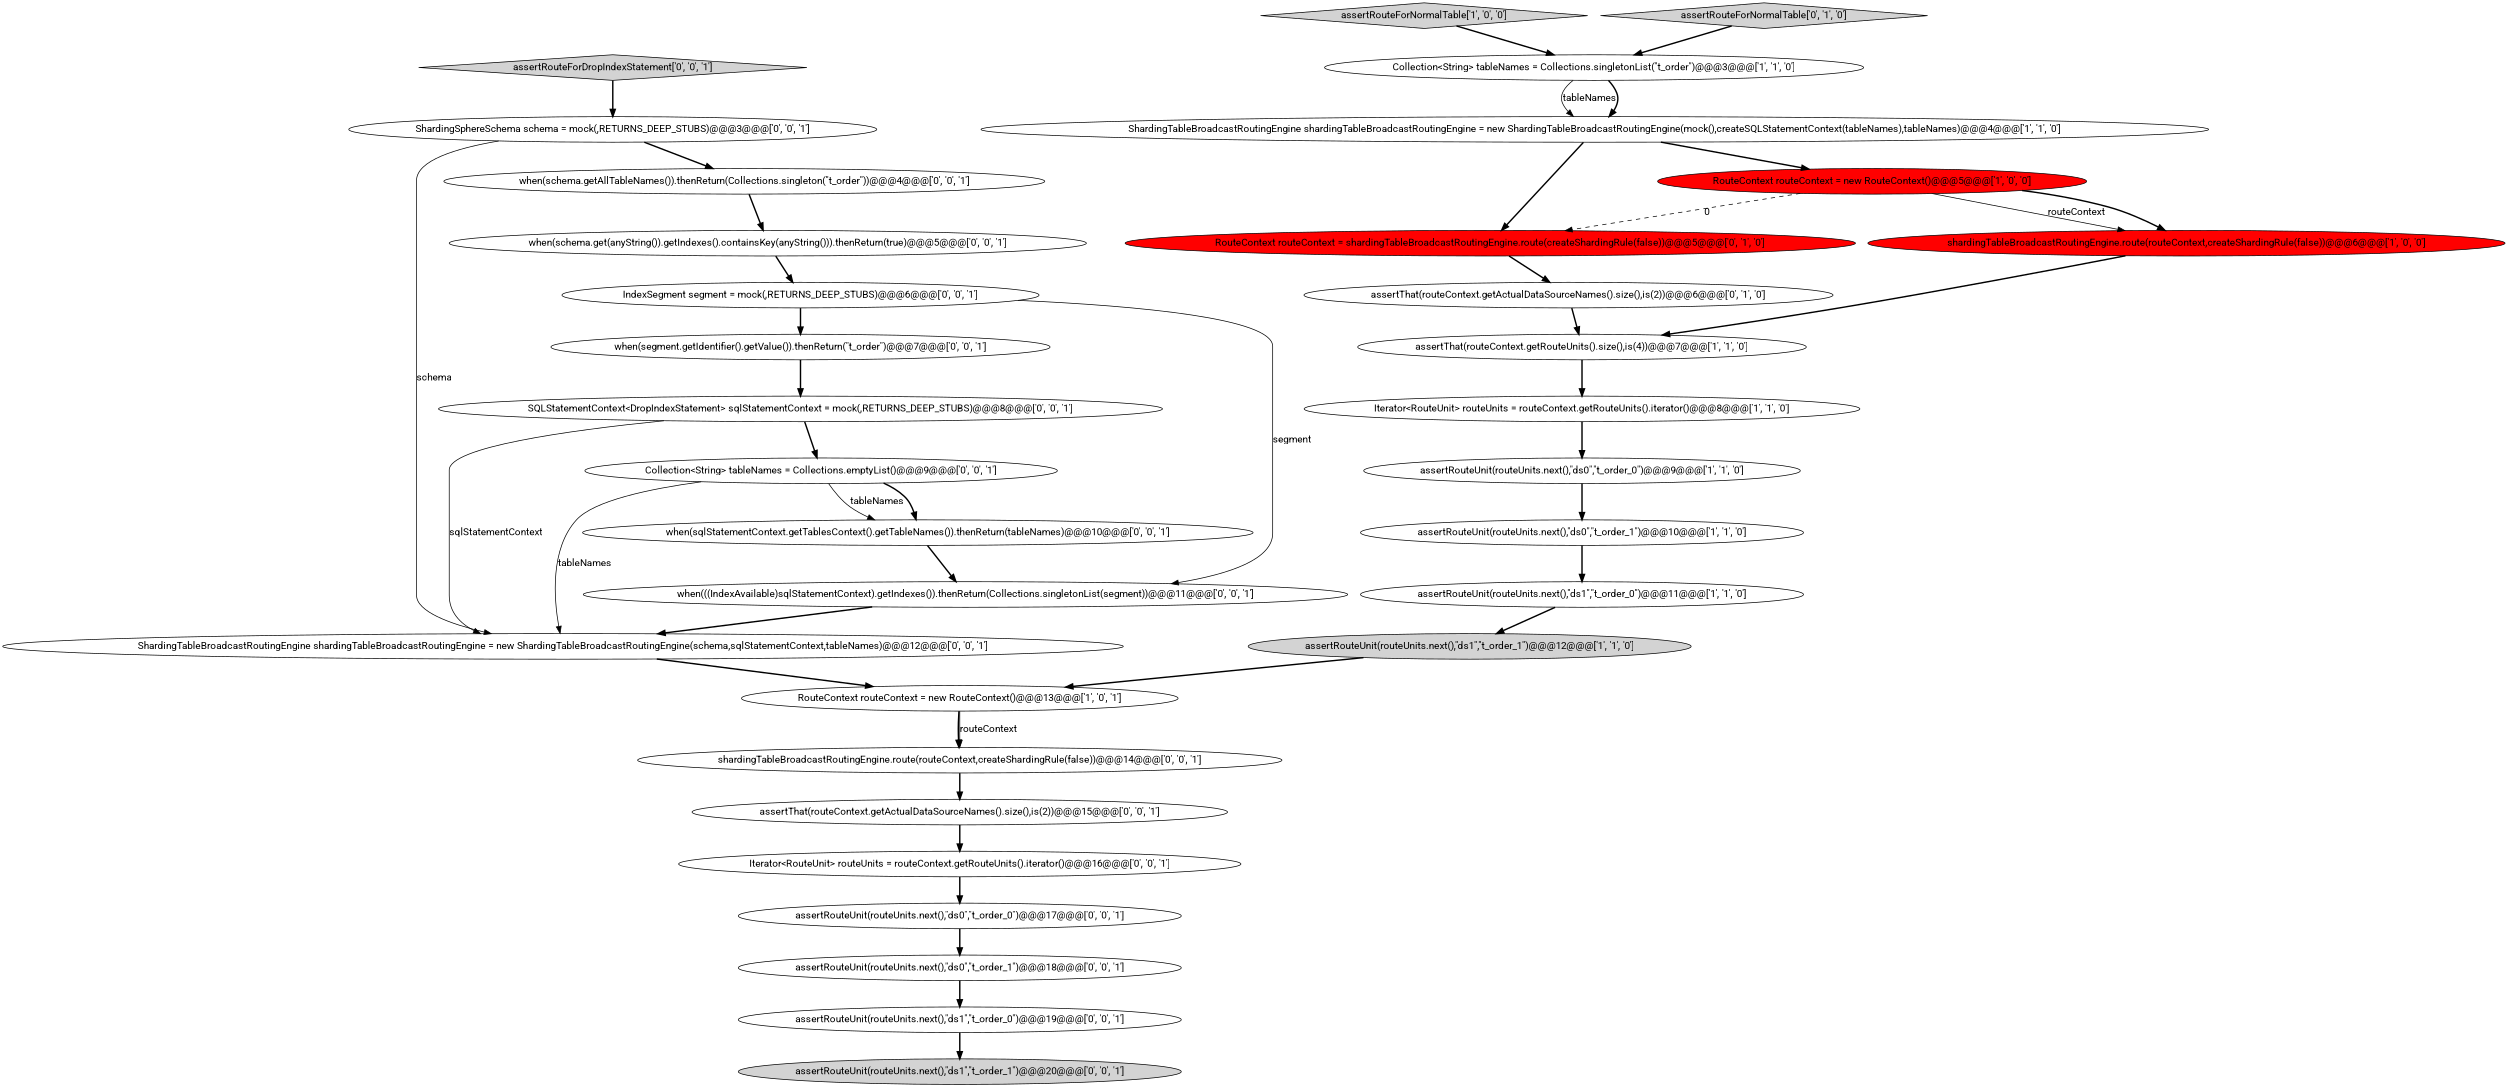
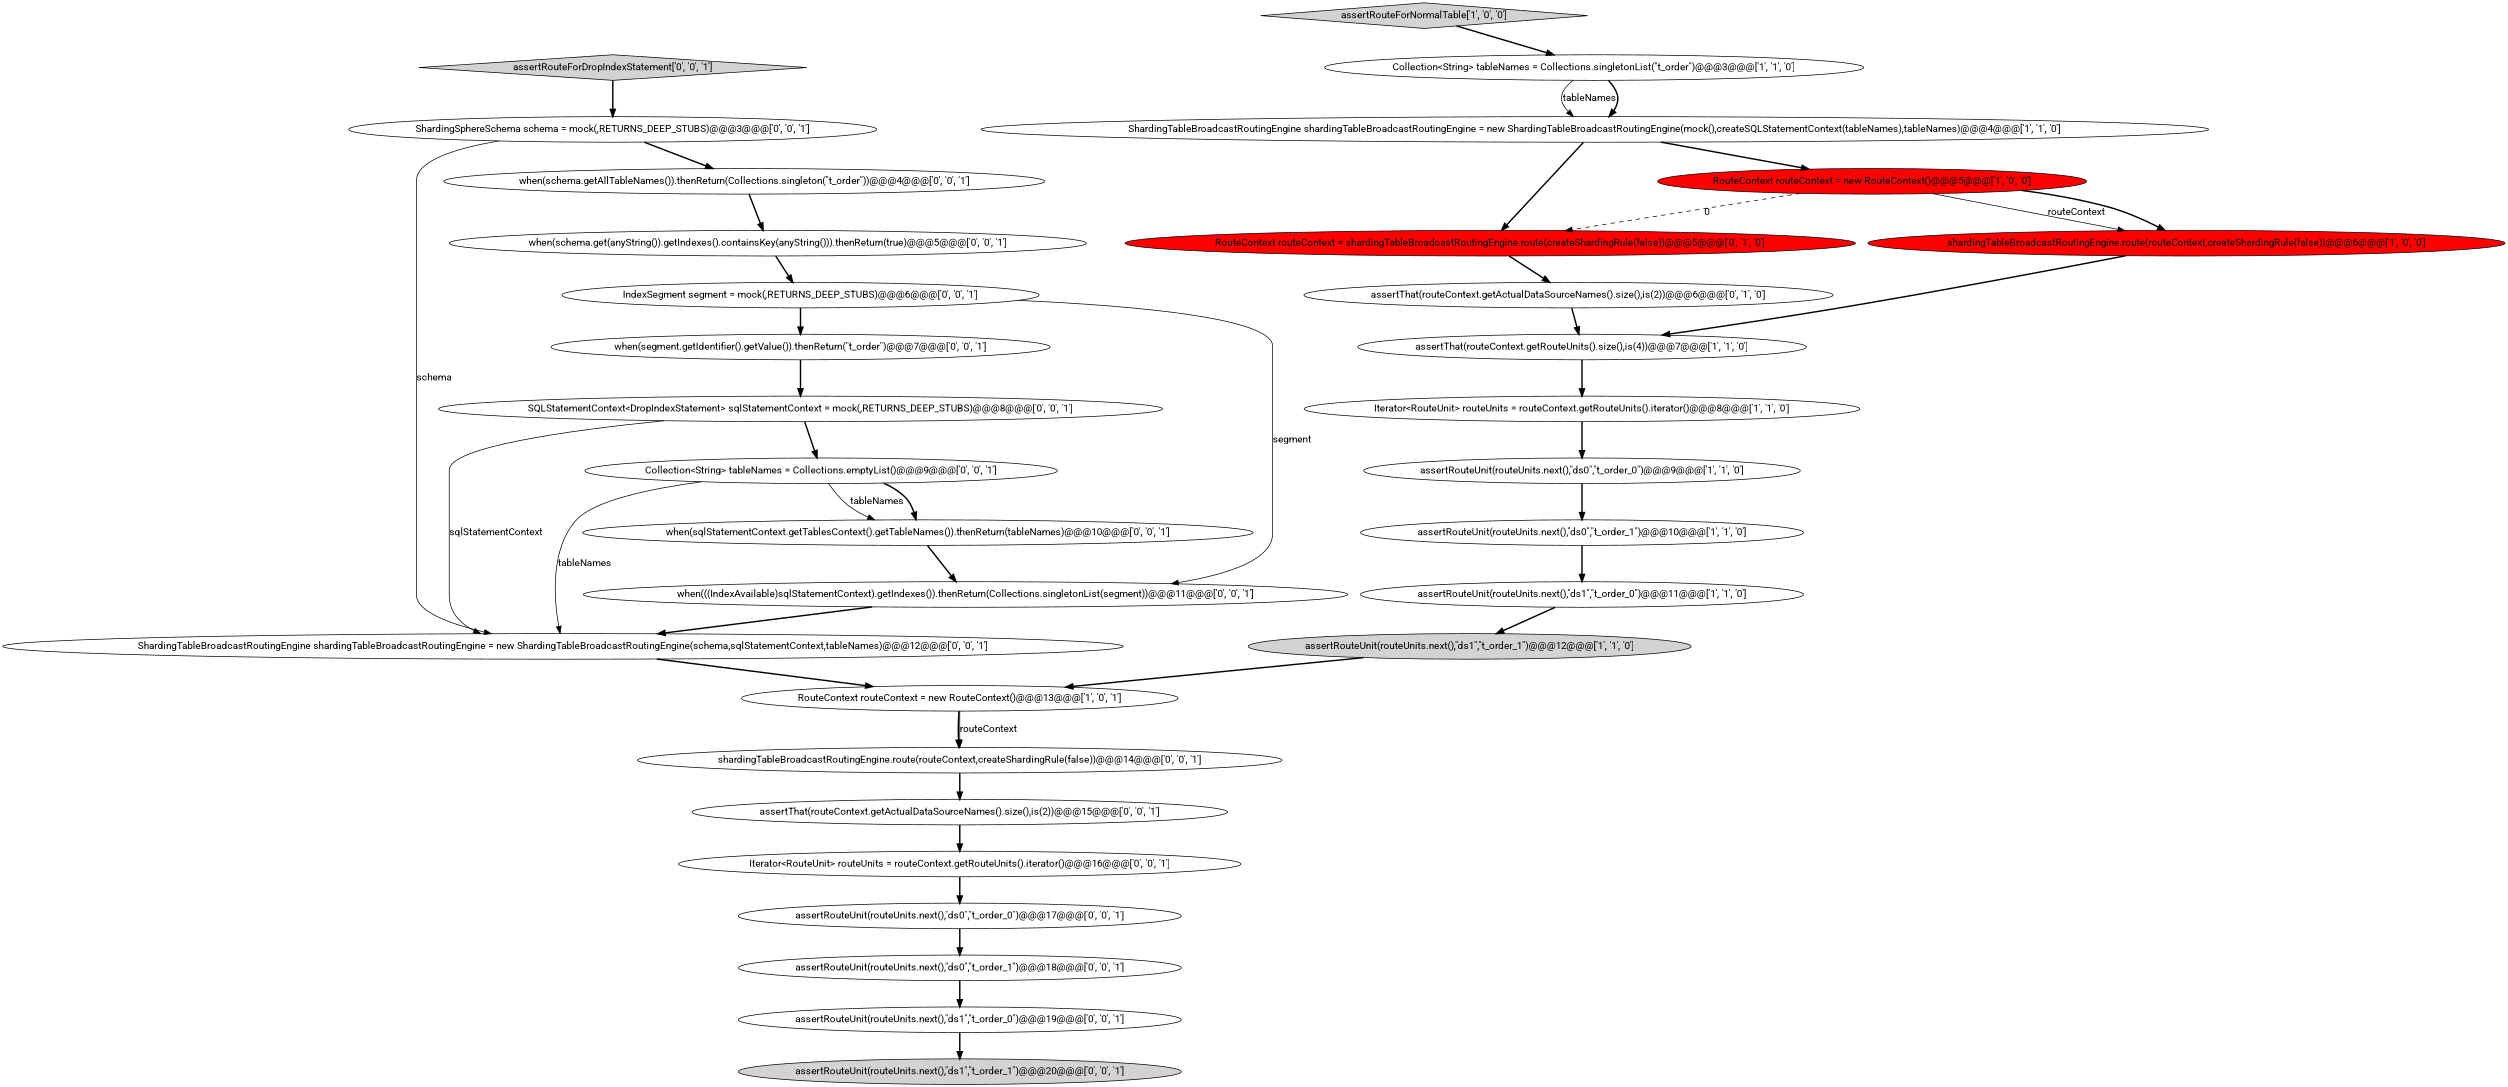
node "assertRouteForNormalTable['0', '1', '0']": removed
